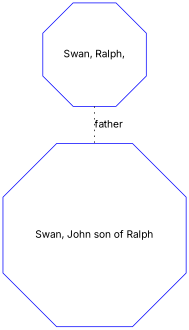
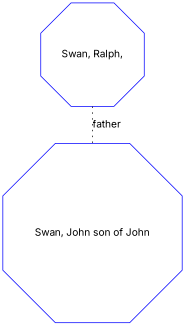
node "Swan, John son of Ralph": label "Swan, John son of Ralph" -> "Swan, John son of John"
